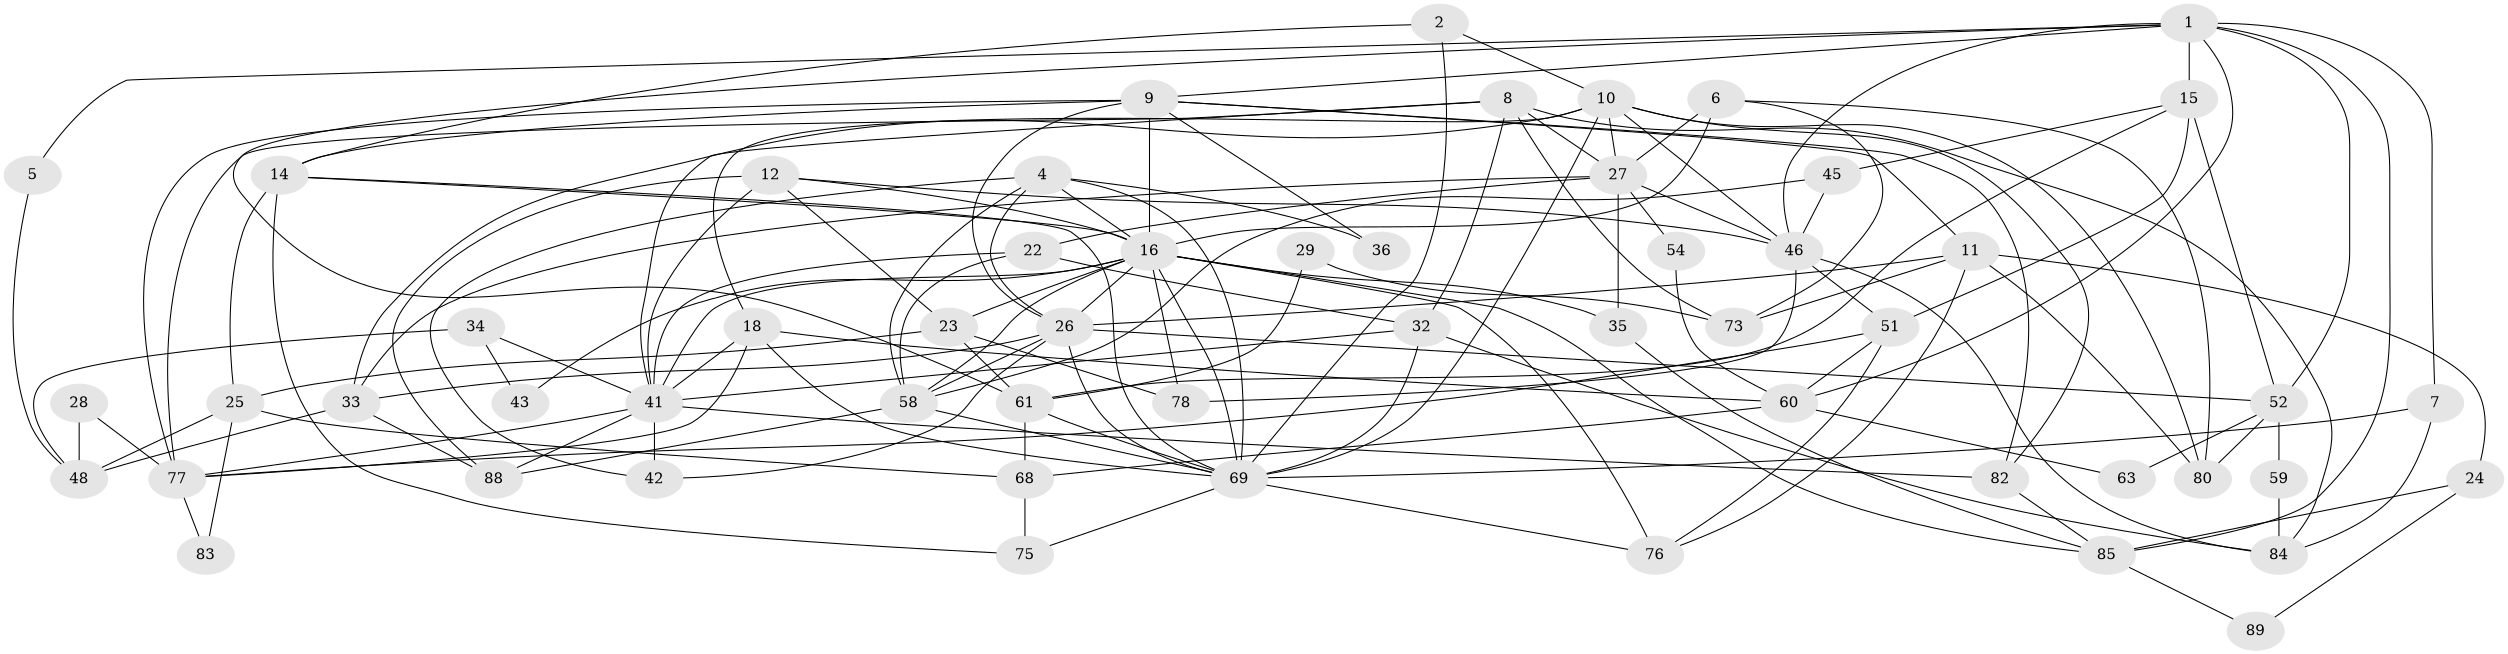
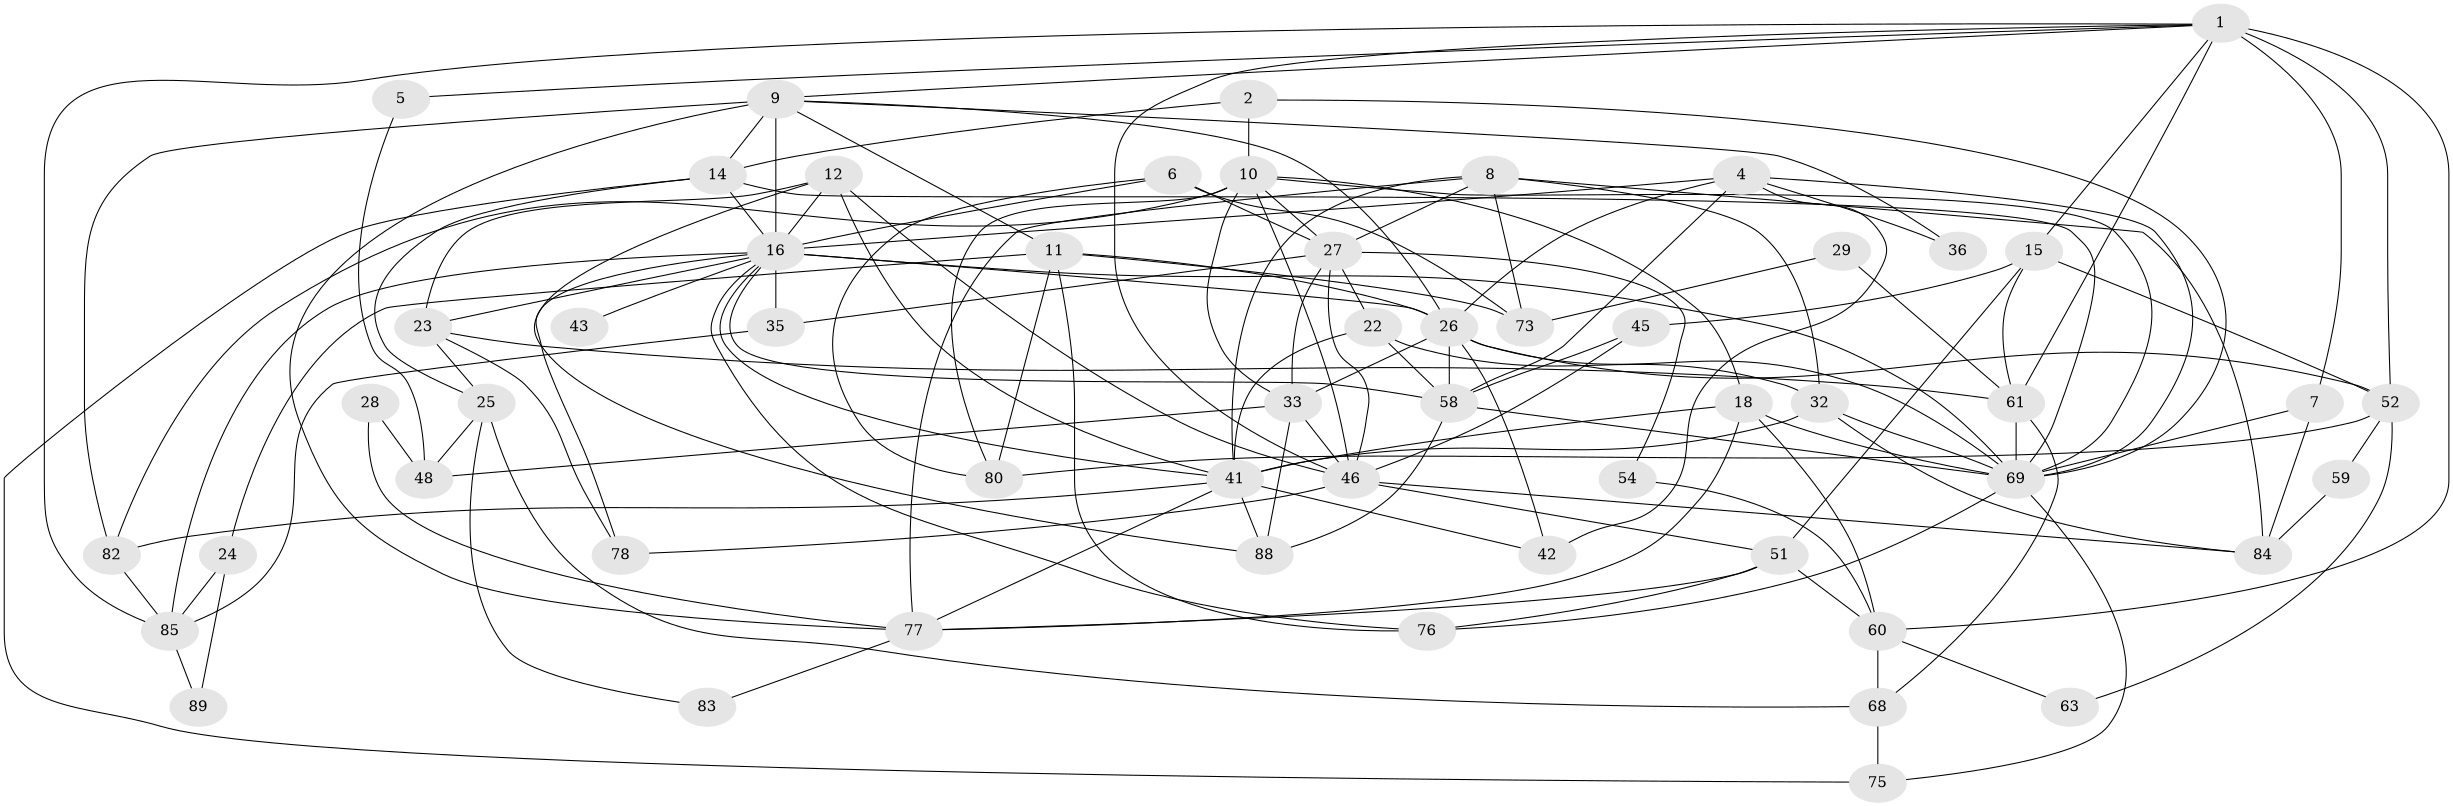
node "34": removed
edge "33" -- "46": added
